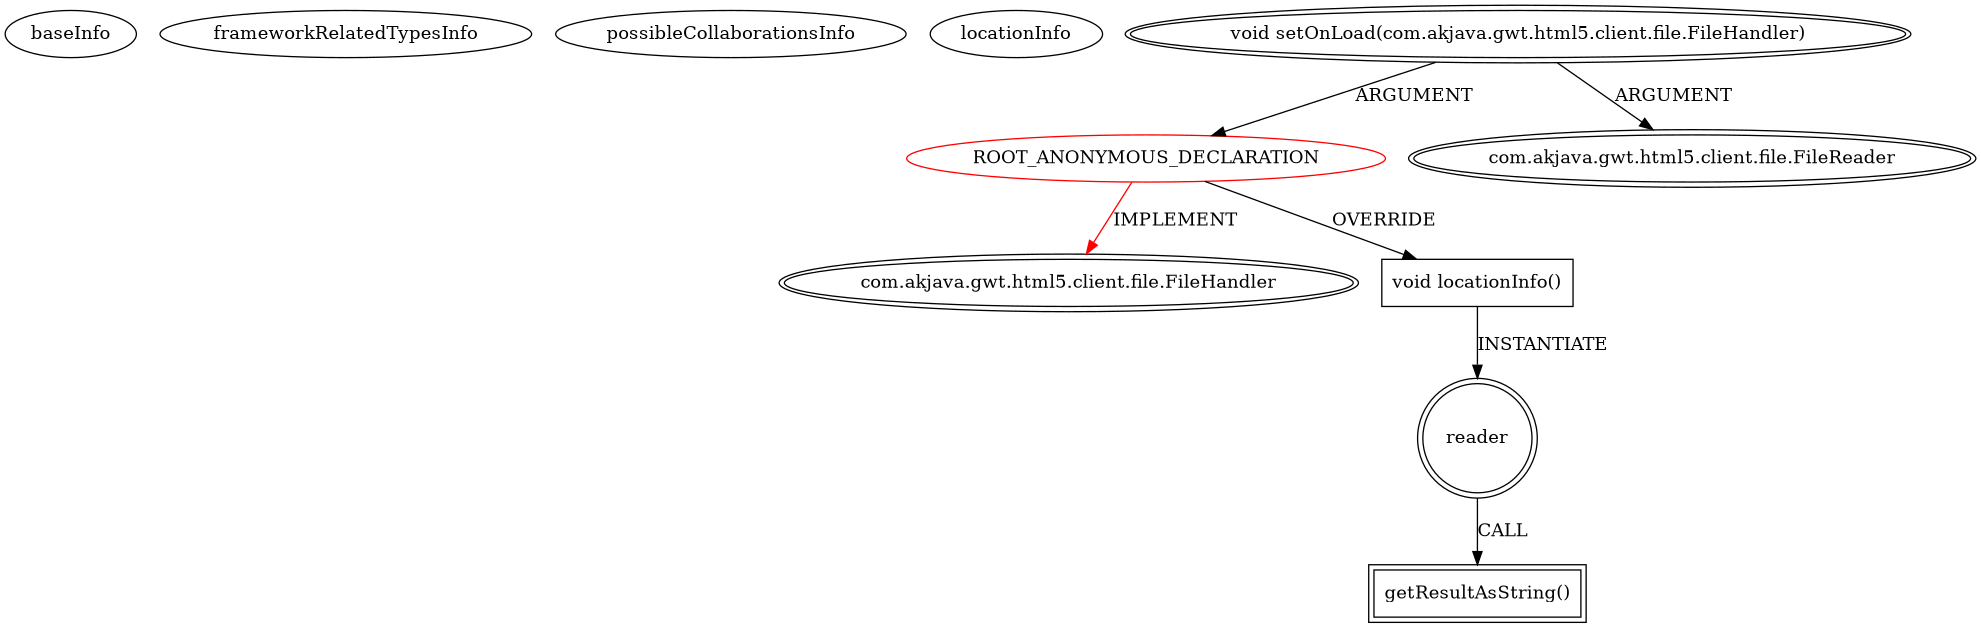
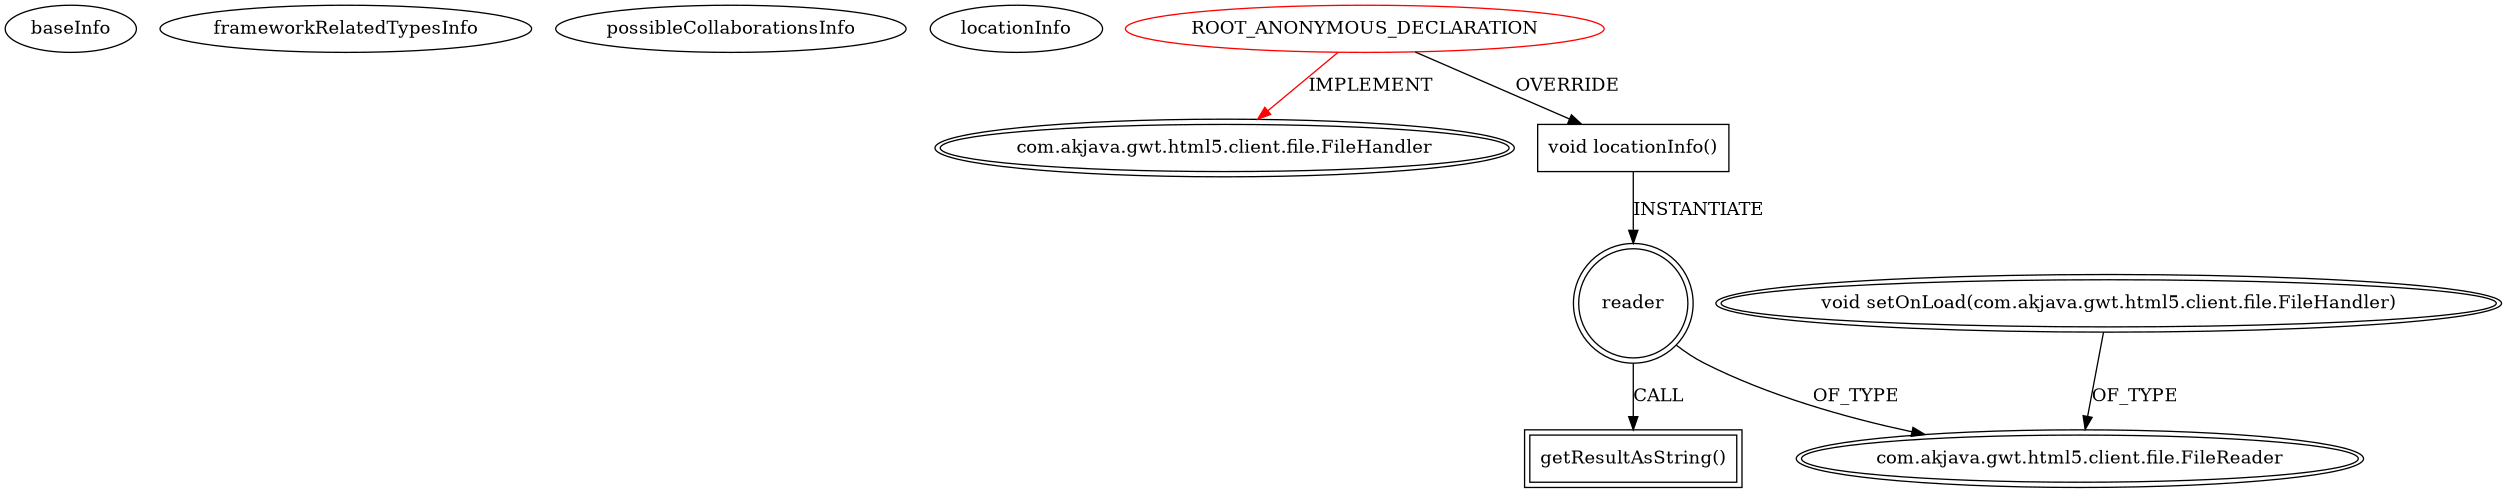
edge "void setOnLoad(com.akjava.gwt.html5.client.file.FileHandler)" -> "com.akjava.gwt.html5.client.file.FileReader": label "ARGUMENT" -> "OF_TYPE"
edge "void setOnLoad(com.akjava.gwt.html5.client.file.FileHandler)" -> "ROOT_ANONYMOUS_DECLARATION": removed, label "ARGUMENT"
edge "reader" -> "com.akjava.gwt.html5.client.file.FileReader": added, label "OF_TYPE"
